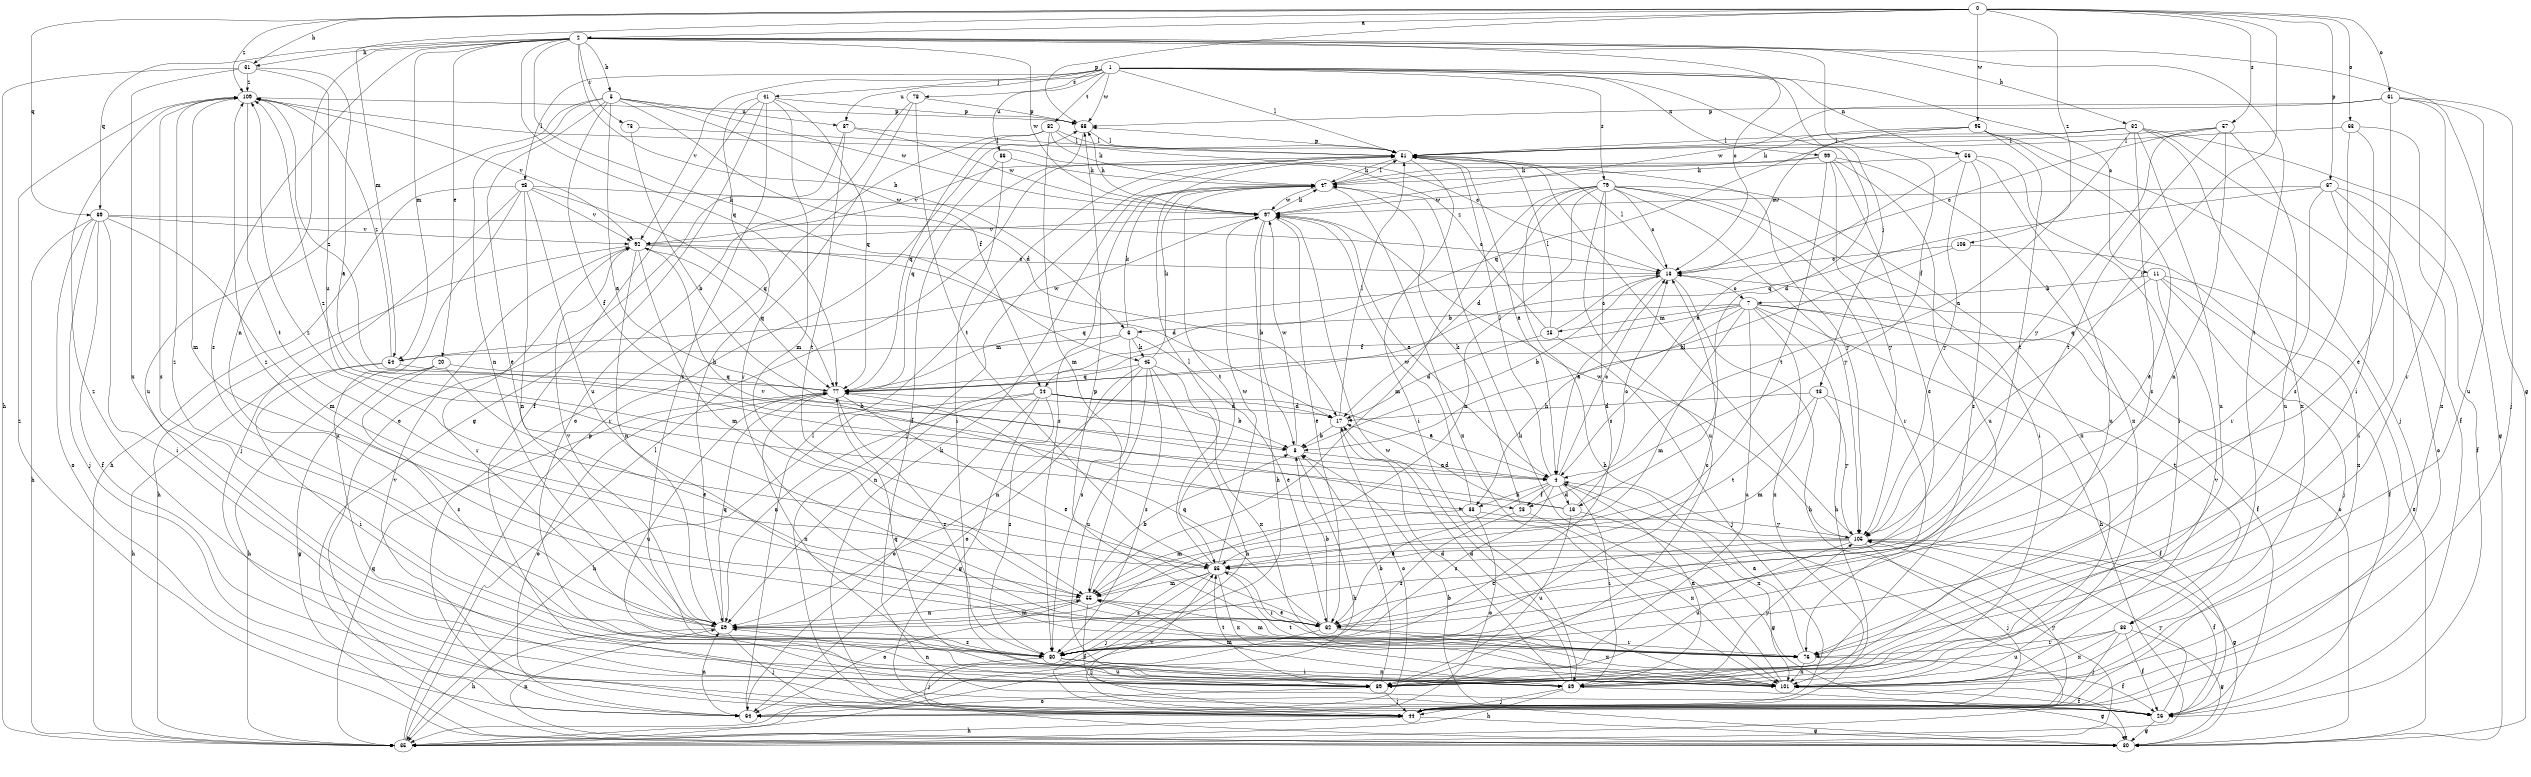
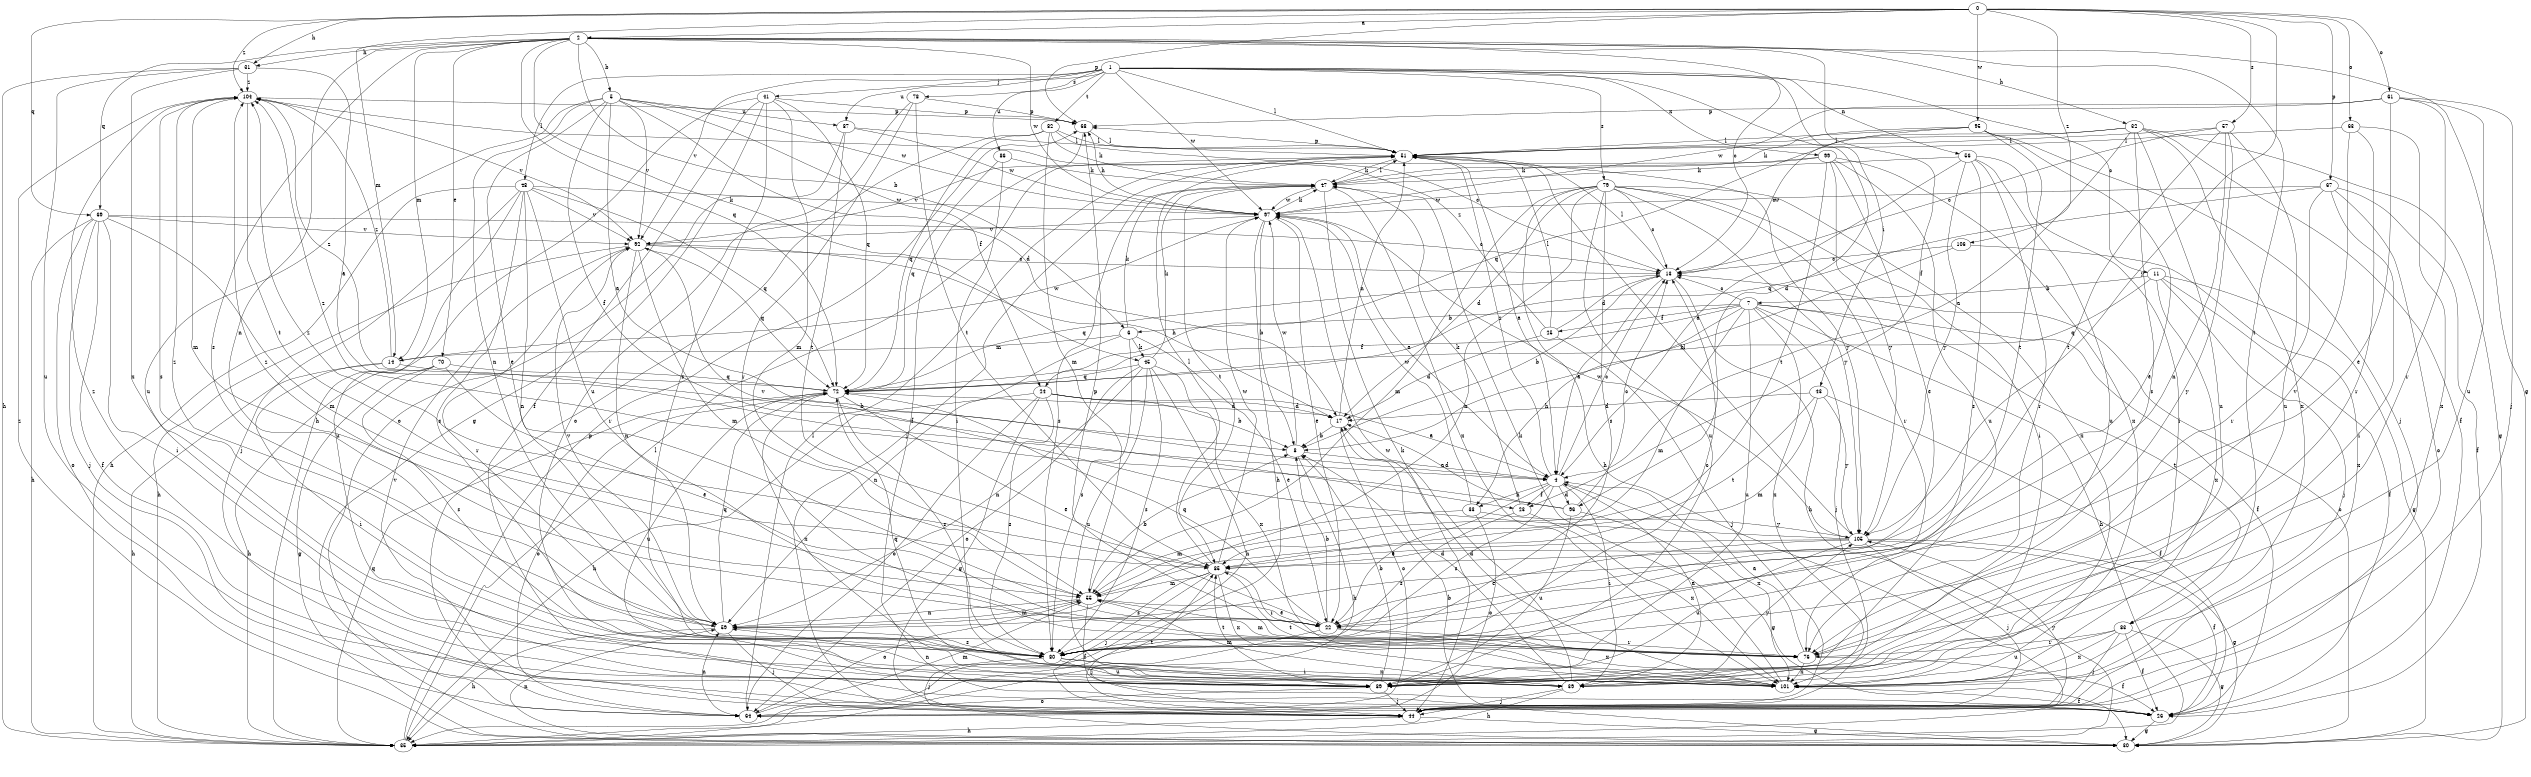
node "109": label "109" -> "104"
edge "1" -> "68": now "1" -> "97"
node "73": removed
edge "5" -> "92": added, label "v"
edge "1" -> "43": label "j" -> "i"
edge "13" -> "7": reversed
edge "17" -> "51": label "l" -> "n"
edge "25" -> "13": label "c" -> "d"
edge "4" -> "51": label "l" -> "z"
edge "7" -> "25": label "m" -> "f"
edge "57" -> "105": now "57" -> "76"
edge "92" -> "17": label "d" -> "h"
edge "41" -> "59": now "41" -> "35"
node "54": label "54" -> "14"
node "20": label "20" -> "70"
node "77": label "77" -> "72"
edge "63" -> "80": label "s" -> "v"
edge "63" -> "76": label "i" -> "r"
edge "51" -> "39": removed, label "i"
edge "31" -> "33": now "31" -> "89"
edge "56" -> "76": added, label "r"
edge "24" -> "59": removed, label "n"
edge "11" -> "101": label "v" -> "x"
node "16": label "16" -> "96"
edge "7" -> "44": label "h" -> "j"
edge "11" -> "30": label "e" -> "g"
edge "48" -> "80": added, label "s"
edge "26" -> "105": removed, label "y"
edge "44" -> "47": reversed
node "62": label "62" -> "22"
edge "44" -> "85": label "v" -> "t"
edge "64" -> "55": added, label "m"
edge "39" -> "30": removed, label "g"
